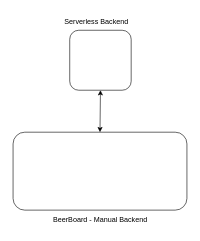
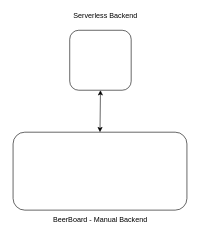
node "Serverless Backend": moved (100, 21) -> (109, 15)
